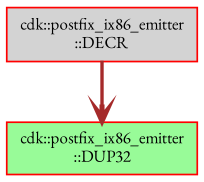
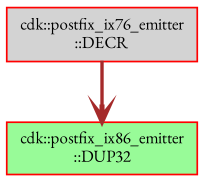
node "cdk::postfix_ix86_emitter ::DECR": label "cdk::postfix_ix86_emitter ::DECR" -> "cdk::postfix_ix76_emitter ::DECR"
